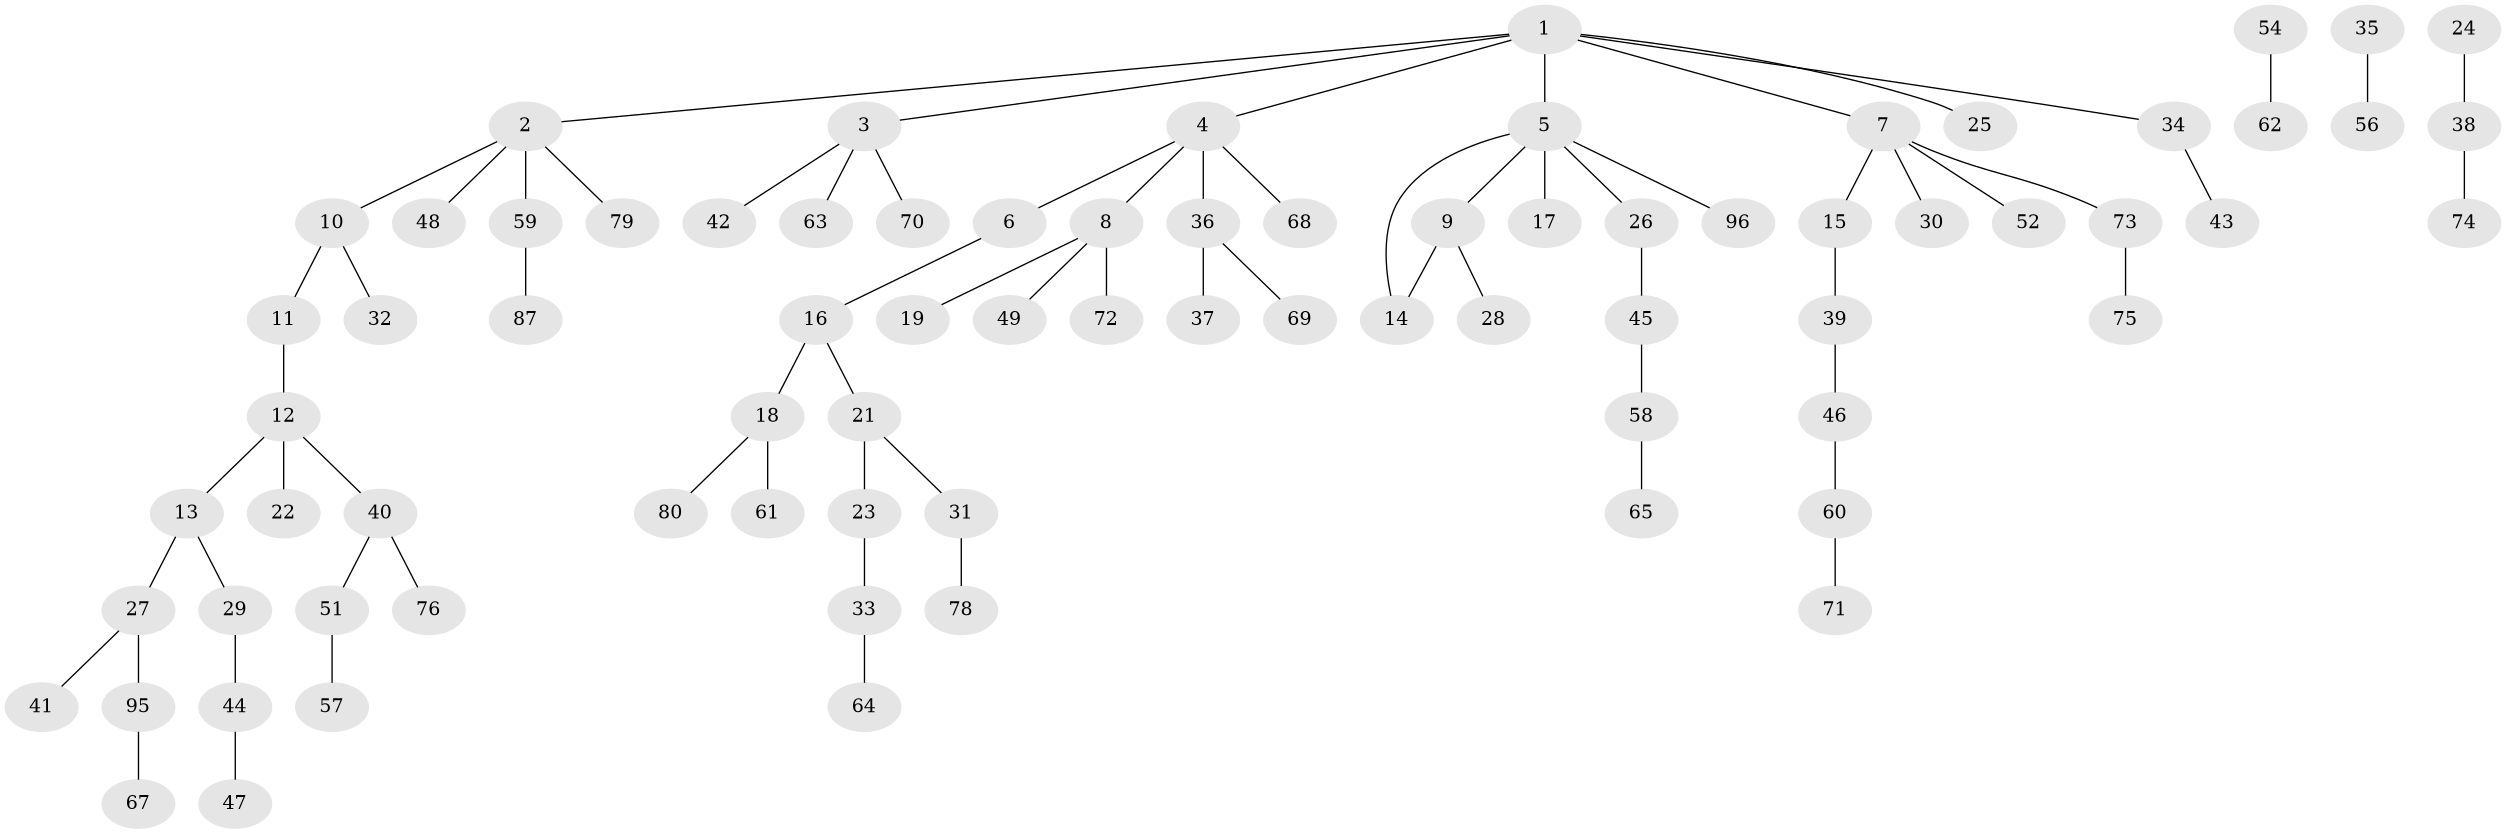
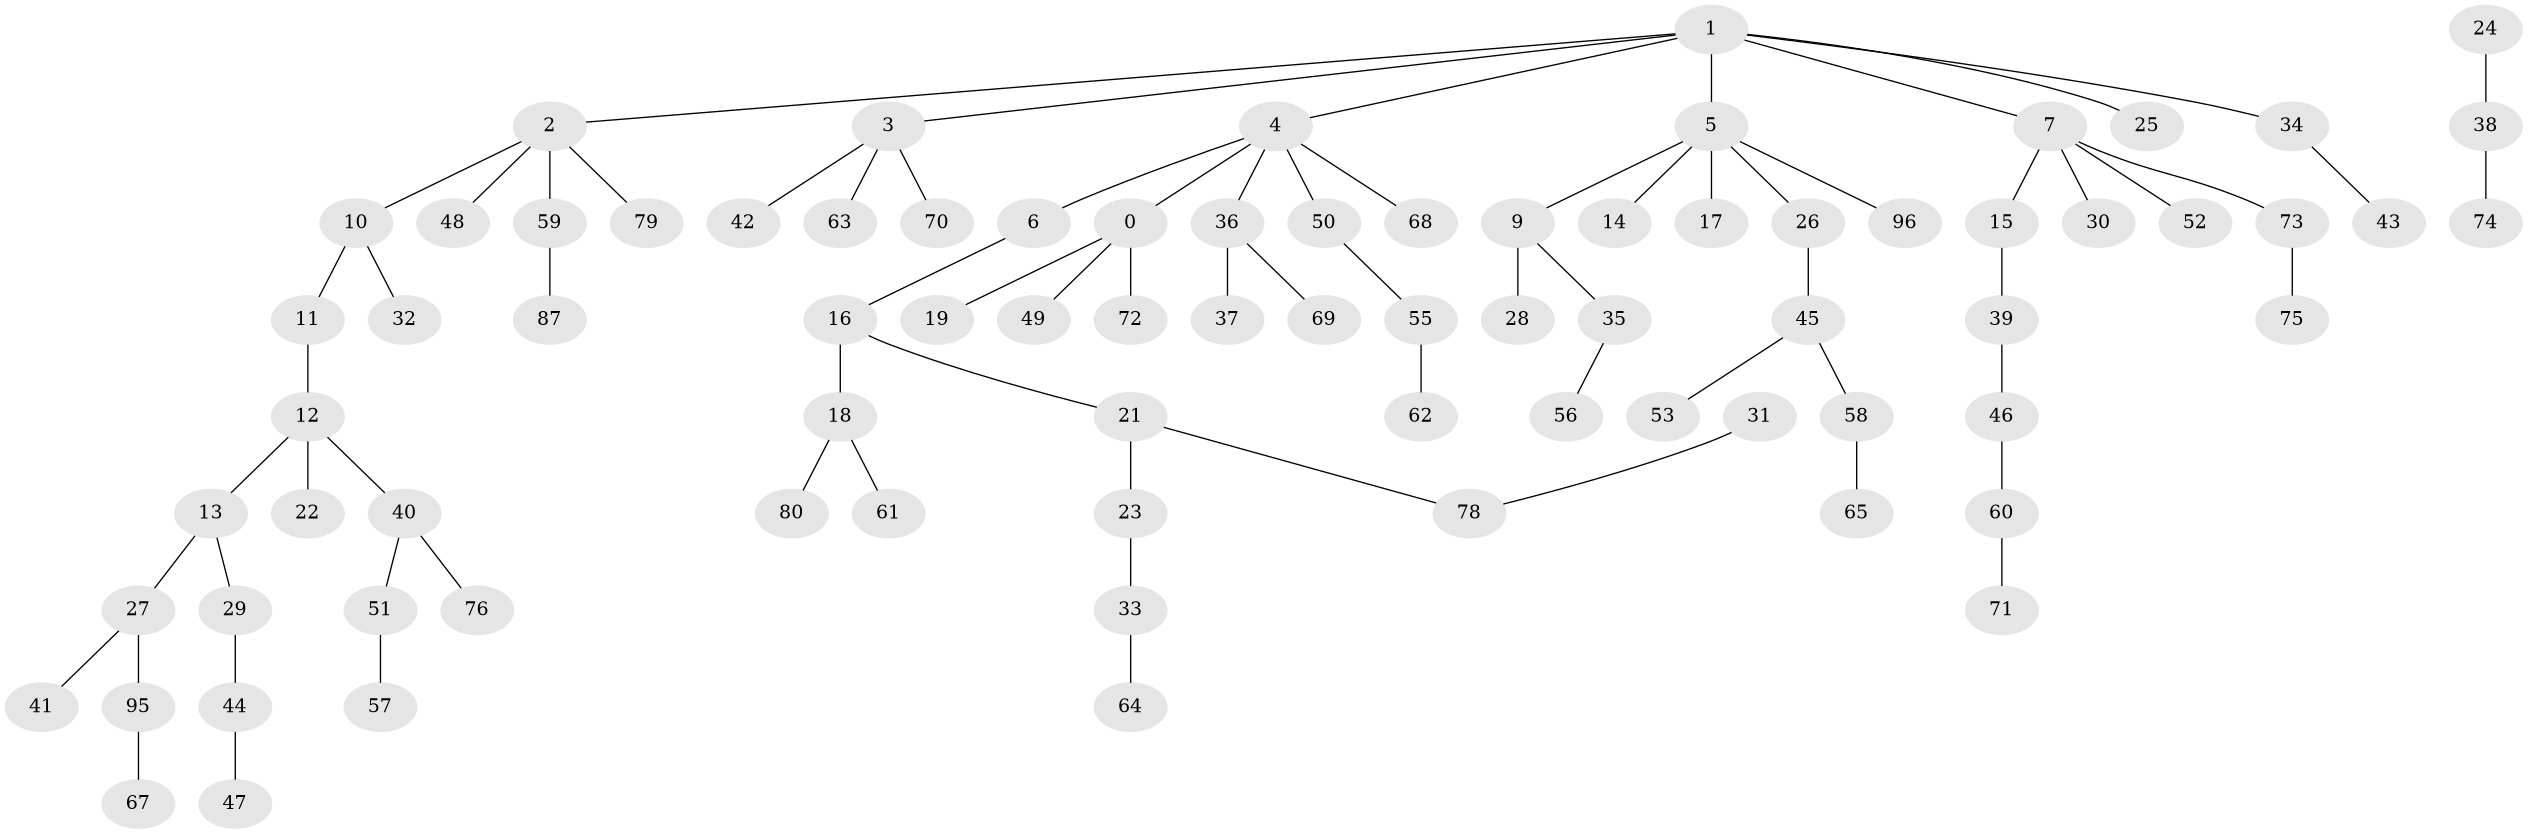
node "54": label "54" -> "55"
node "8": label "8" -> "0"
node "50": added
edge "9" -- "14": now "9" -- "35"
node "53": added
edge "21" -- "31": now "21" -- "78"
